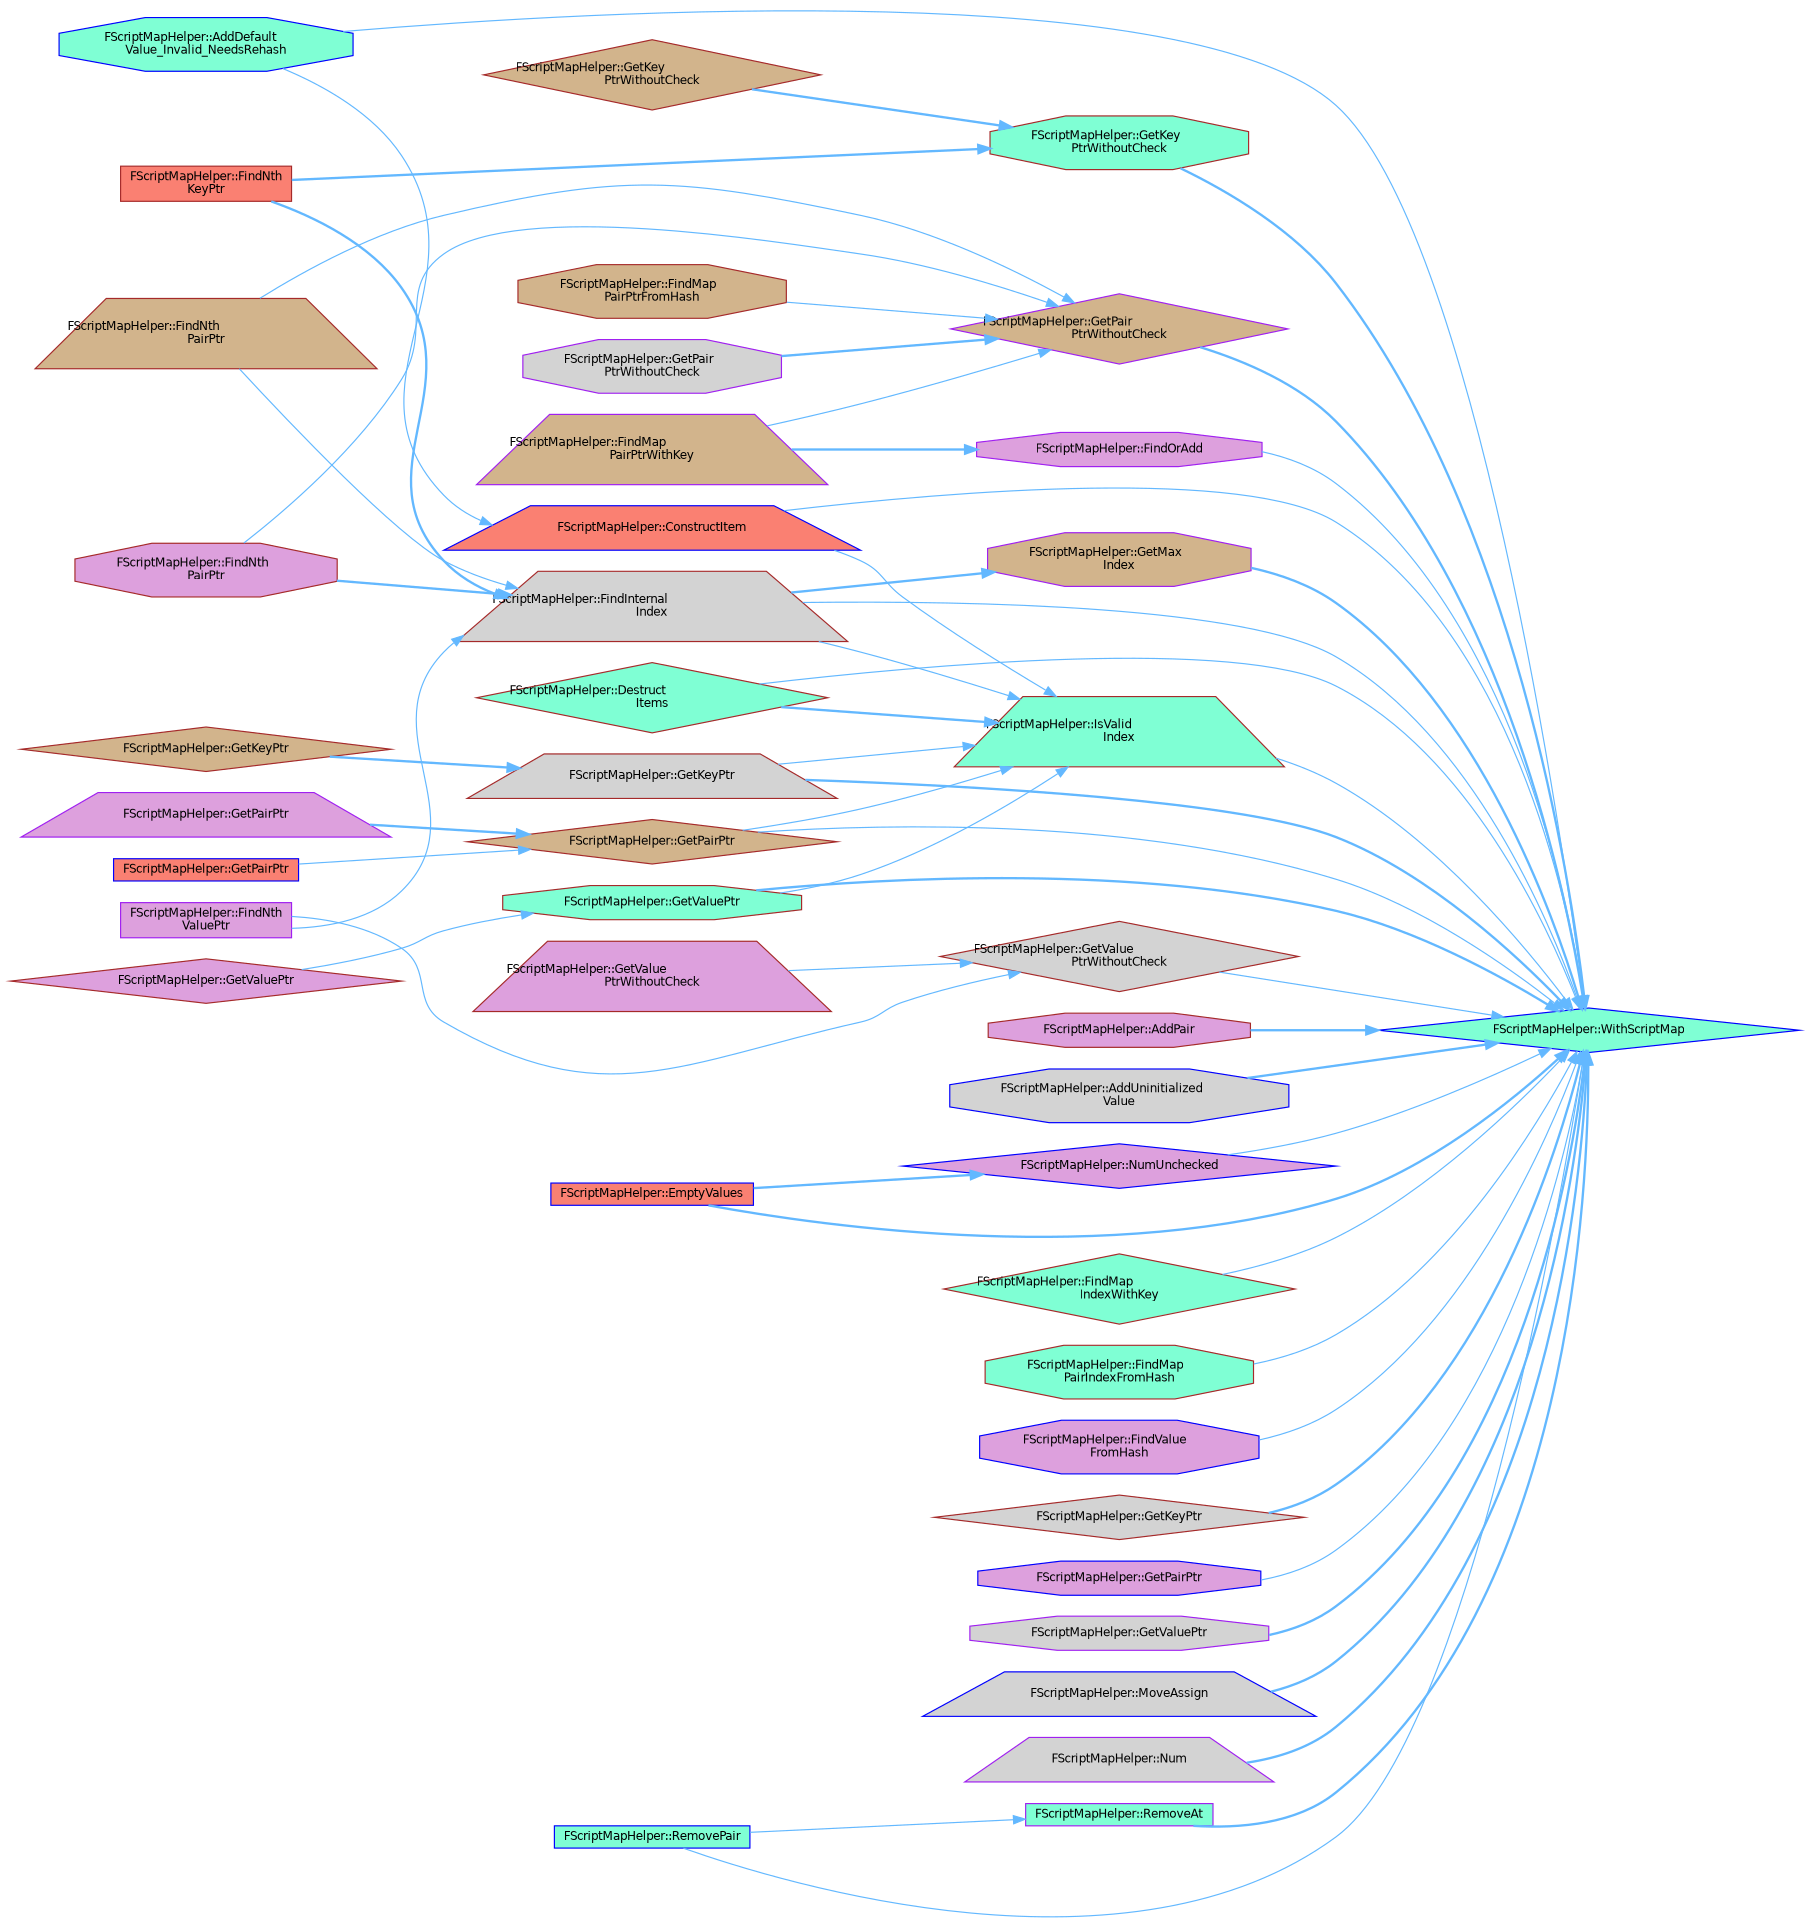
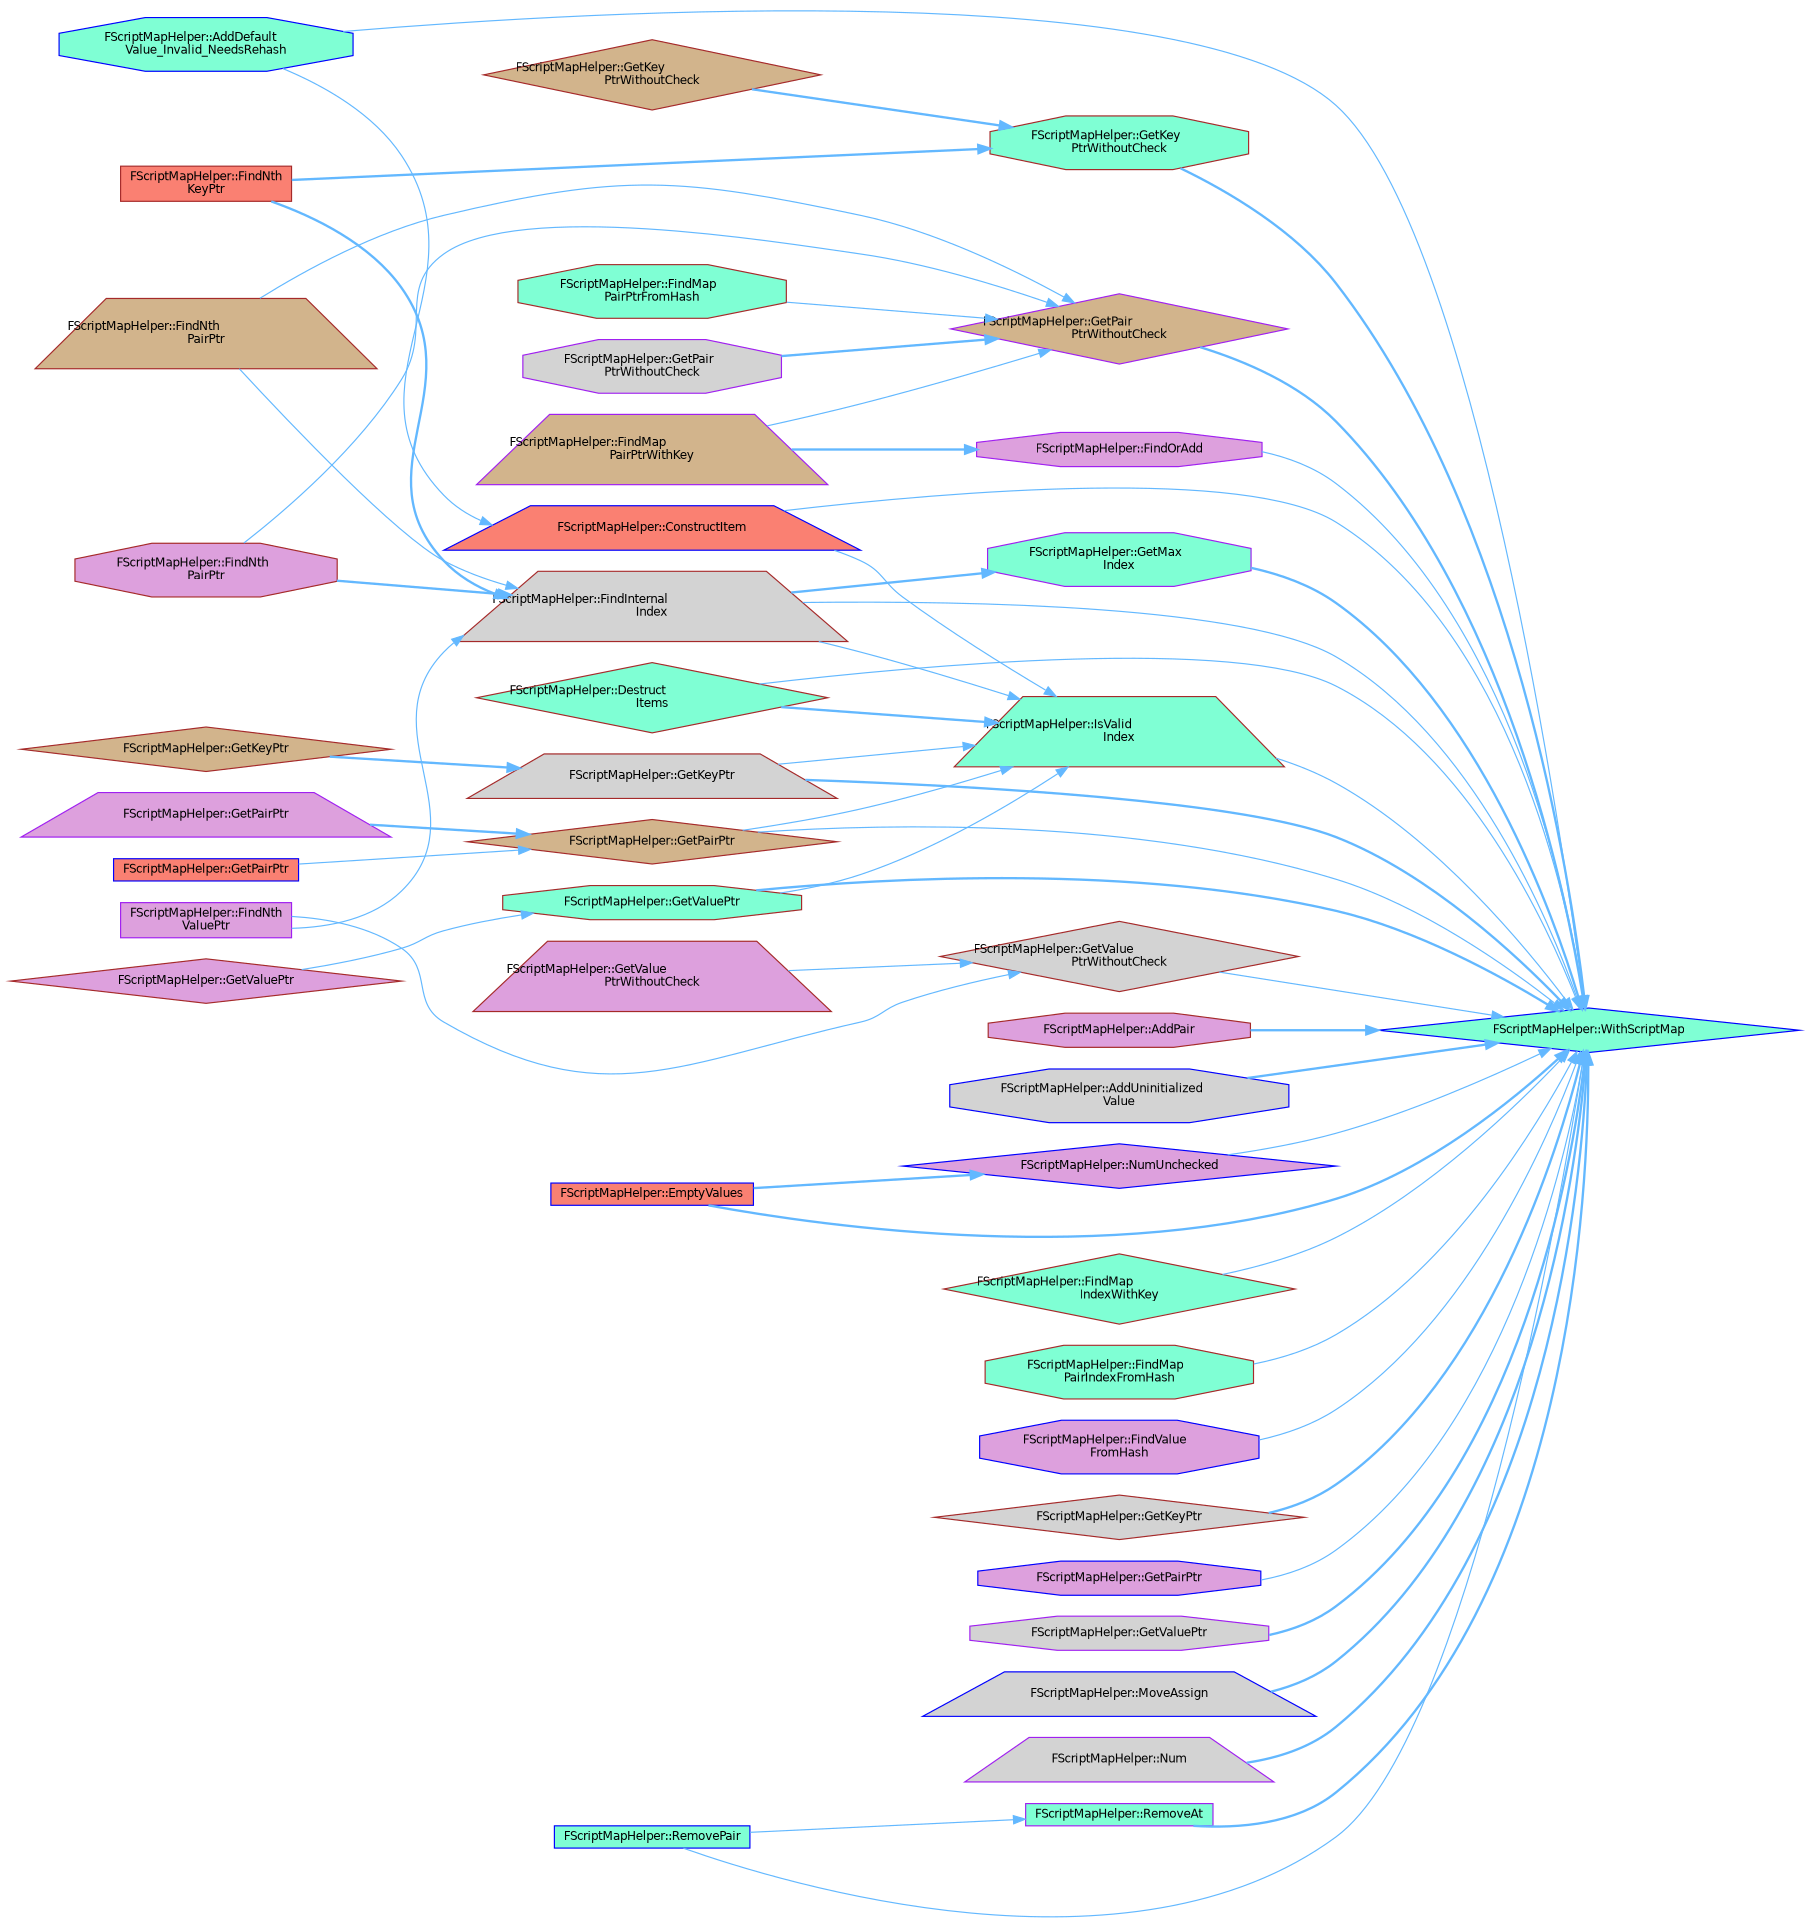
node "FScriptMapHelper::FindMap PairPtrFromHash": fillcolor tan -> aquamarine
node "FScriptMapHelper::GetMax Index": fillcolor tan -> aquamarine
